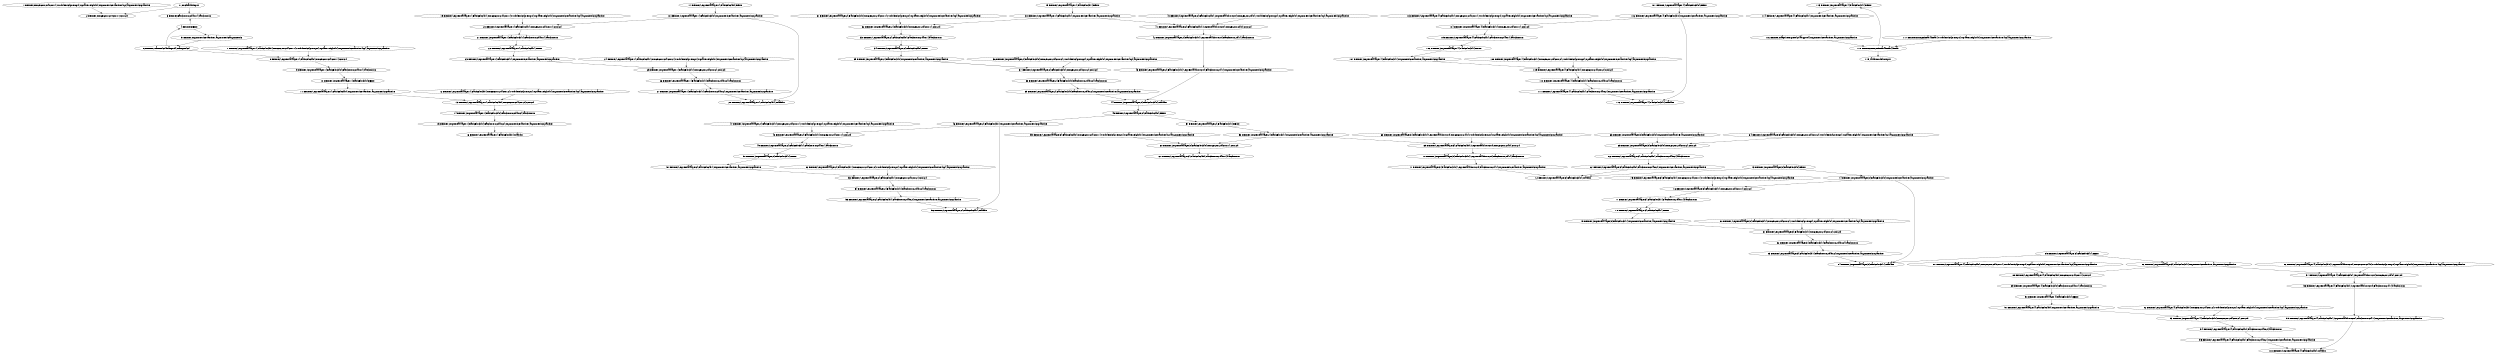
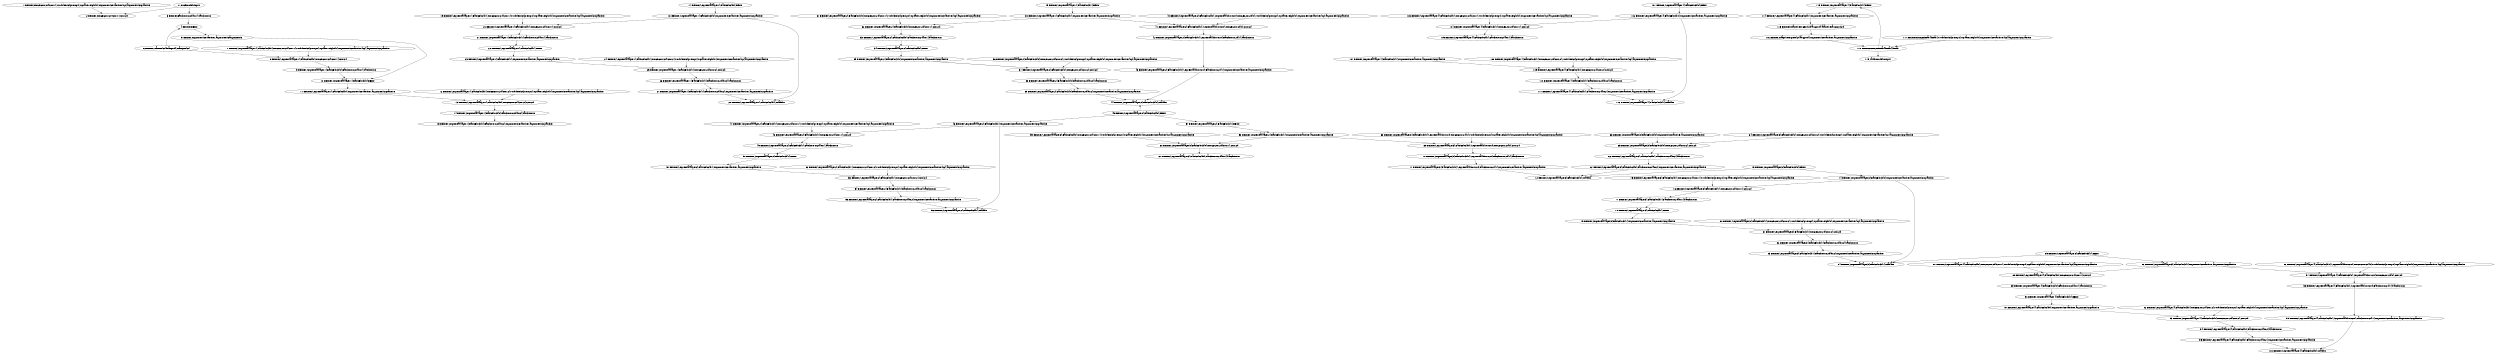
node "0 /nncf_iadd_input": label "0 /nncf_iadd_input" -> "0 /nncf_model_input"
edge "4 ResNet/RELU" -> "3 ResNet/BatchNorm2d[bn1]/batch_norm": reversed
node "115 ResNet/AdaptiveAvgPool2d[avgpool]/adaptive_avg_pool2d": added
edge "5 ResNet/AsymmetricQuantizer/asymmetric_asymmetric" -> "6 ResNet/MaxPool2d[maxpool]/max_pool2d": now "5 ResNet/AsymmetricQuantizer/asymmetric_asymmetric" -> "10 ResNet/Sequential[layer1]/BasicBlock[0]/RELU"
node "106 ResNet/Sequential[layer4]/BasicBlock[1]/RELU": removed
edge "44 ResNet/Sequential[layer2]/BasicBlock[0]/__iadd__" -> "45 ResNet/Sequential[layer2]/BasicBlock[0]/RELU": reversed
node "16 ResNet/Sequential[layer1]/BasicBlock[0]/__iadd__": removed
